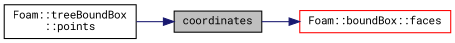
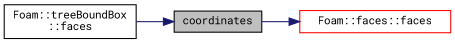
node "Foam::treeBoundBox ::points": label "Foam::treeBoundBox ::points" -> "Foam::treeBoundBox ::faces"
node "Foam::boundBox::faces": label "Foam::boundBox::faces" -> "Foam::faces::faces"
